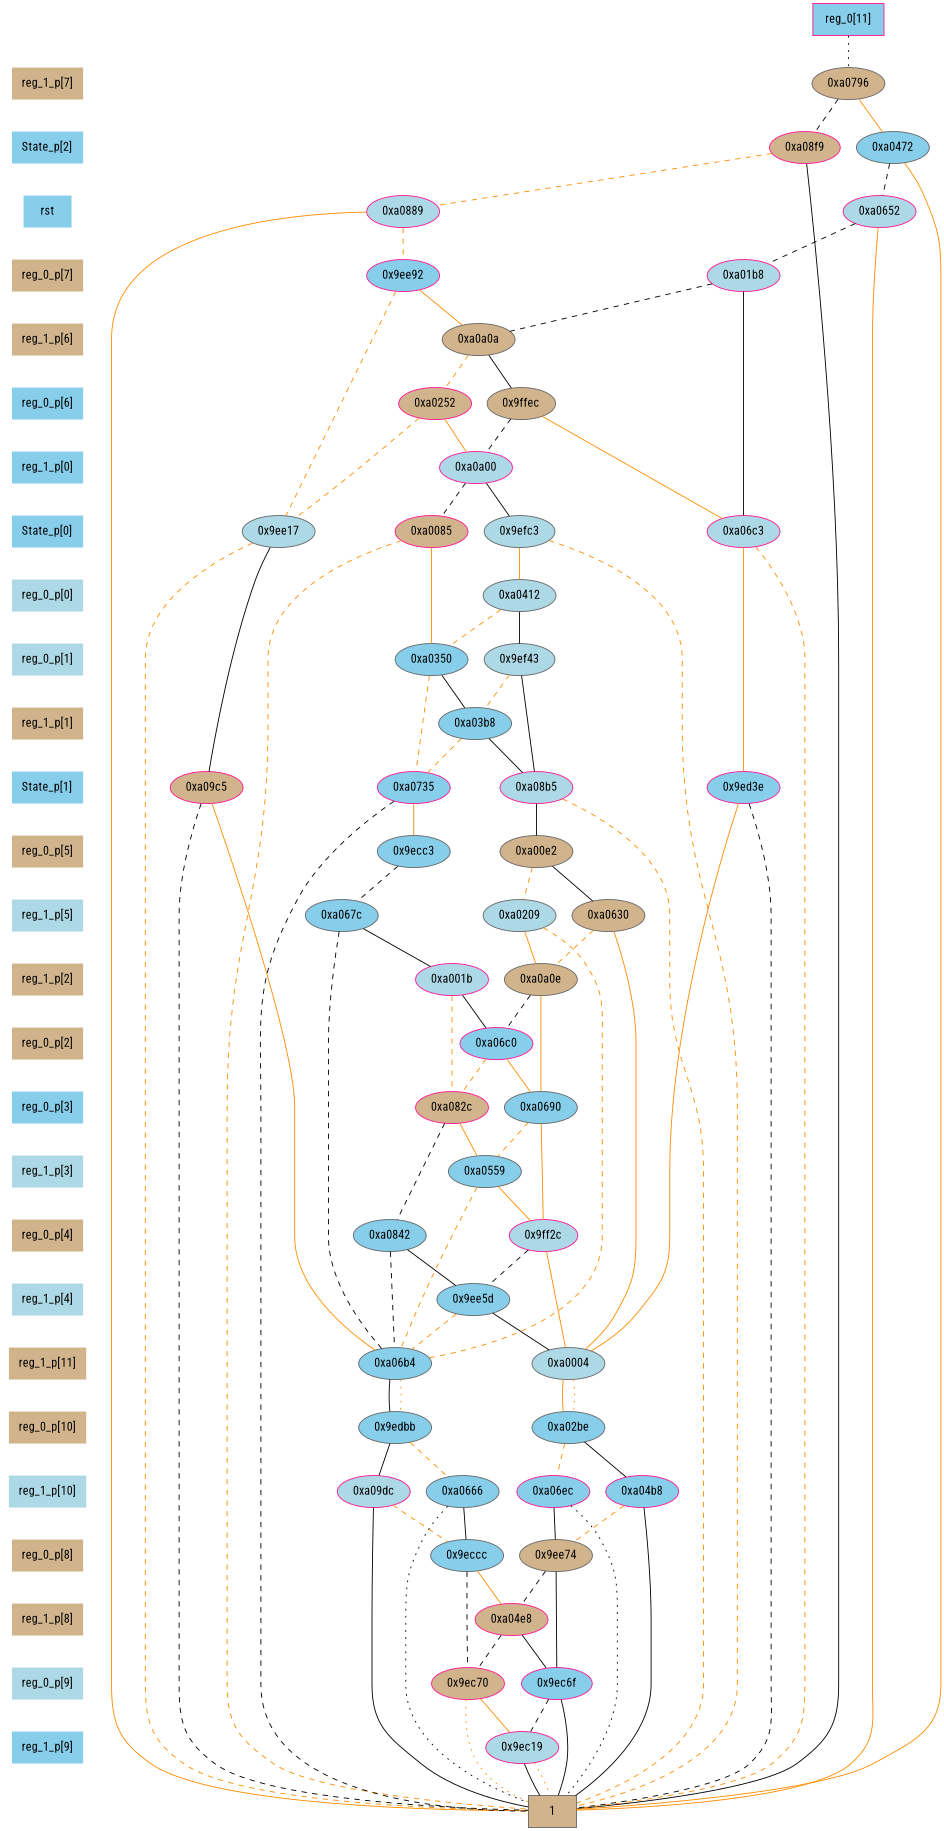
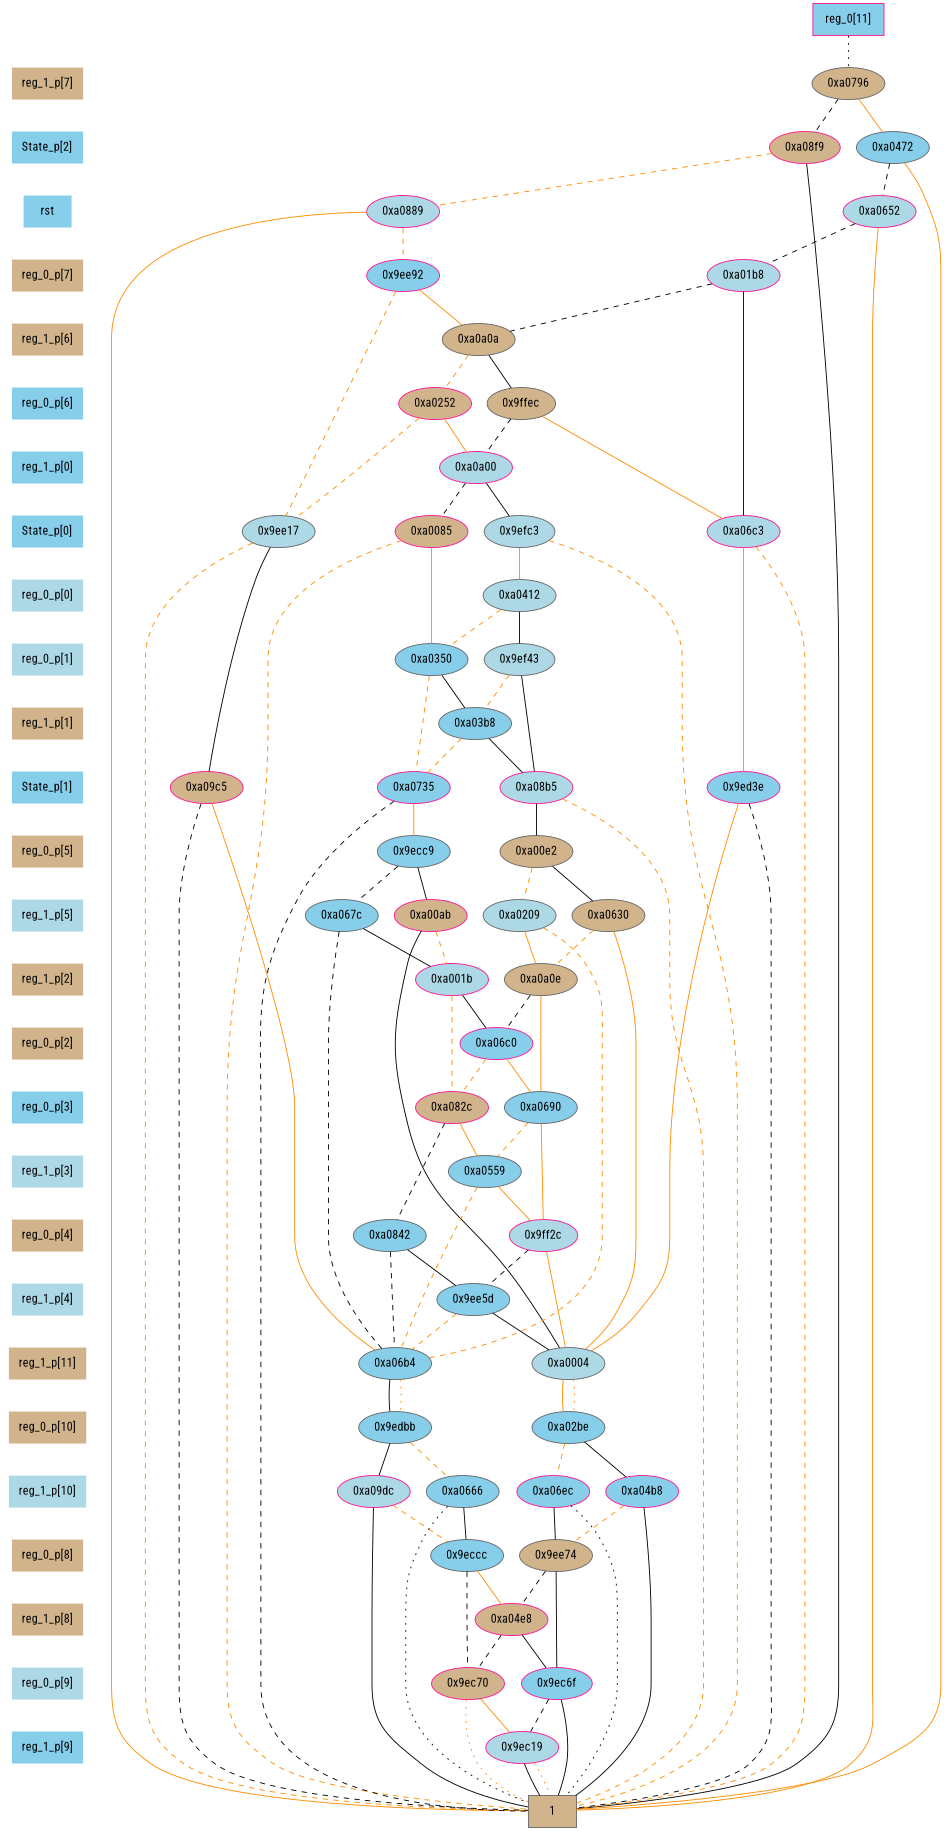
node "0x9ecc3": label "0x9ecc3" -> "0x9ecc9"
node "0xa00ab": added
